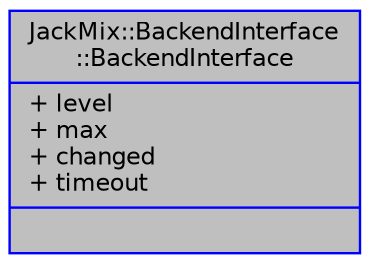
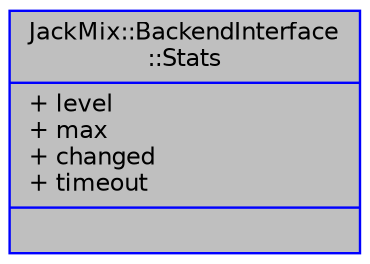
node "JackMix::BackendInterface": text "::BackendInterface" -> "::Stats"
